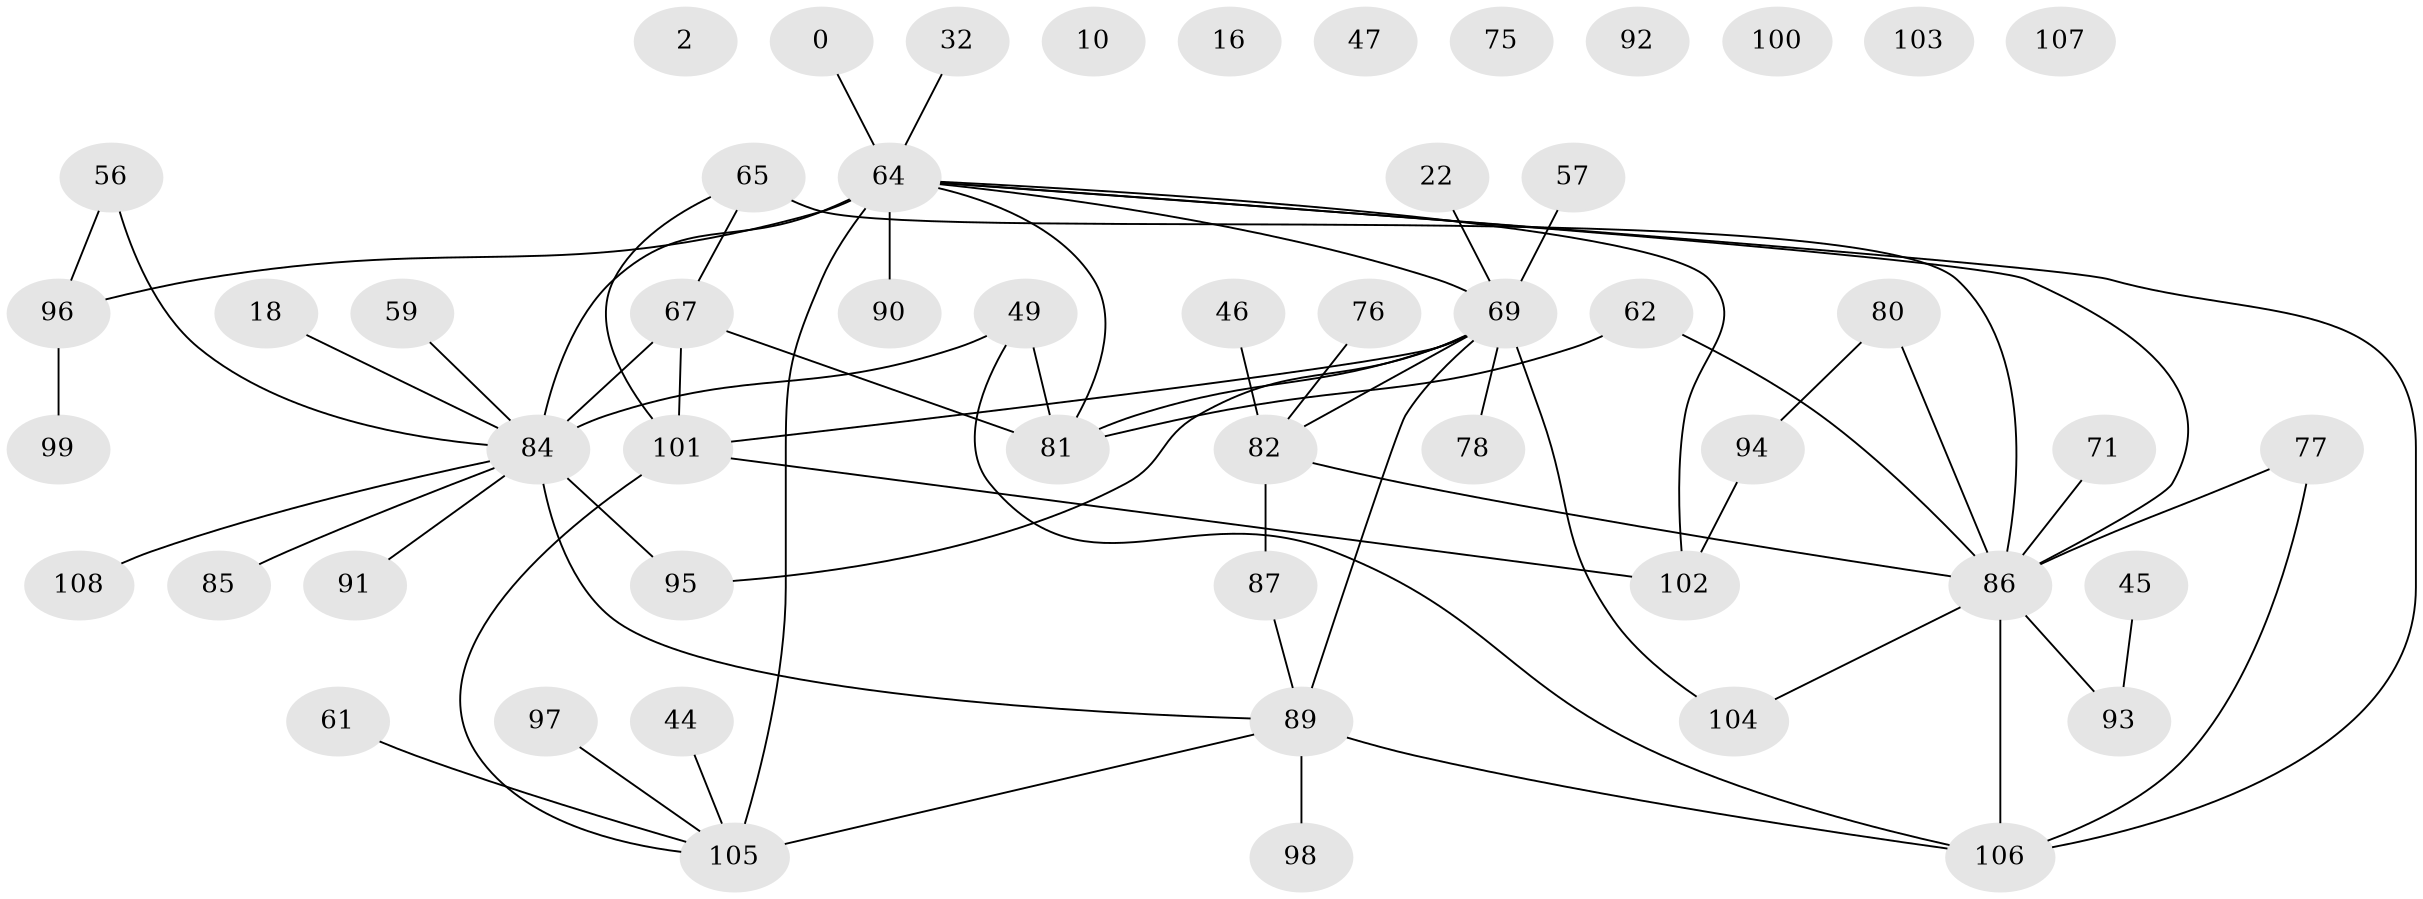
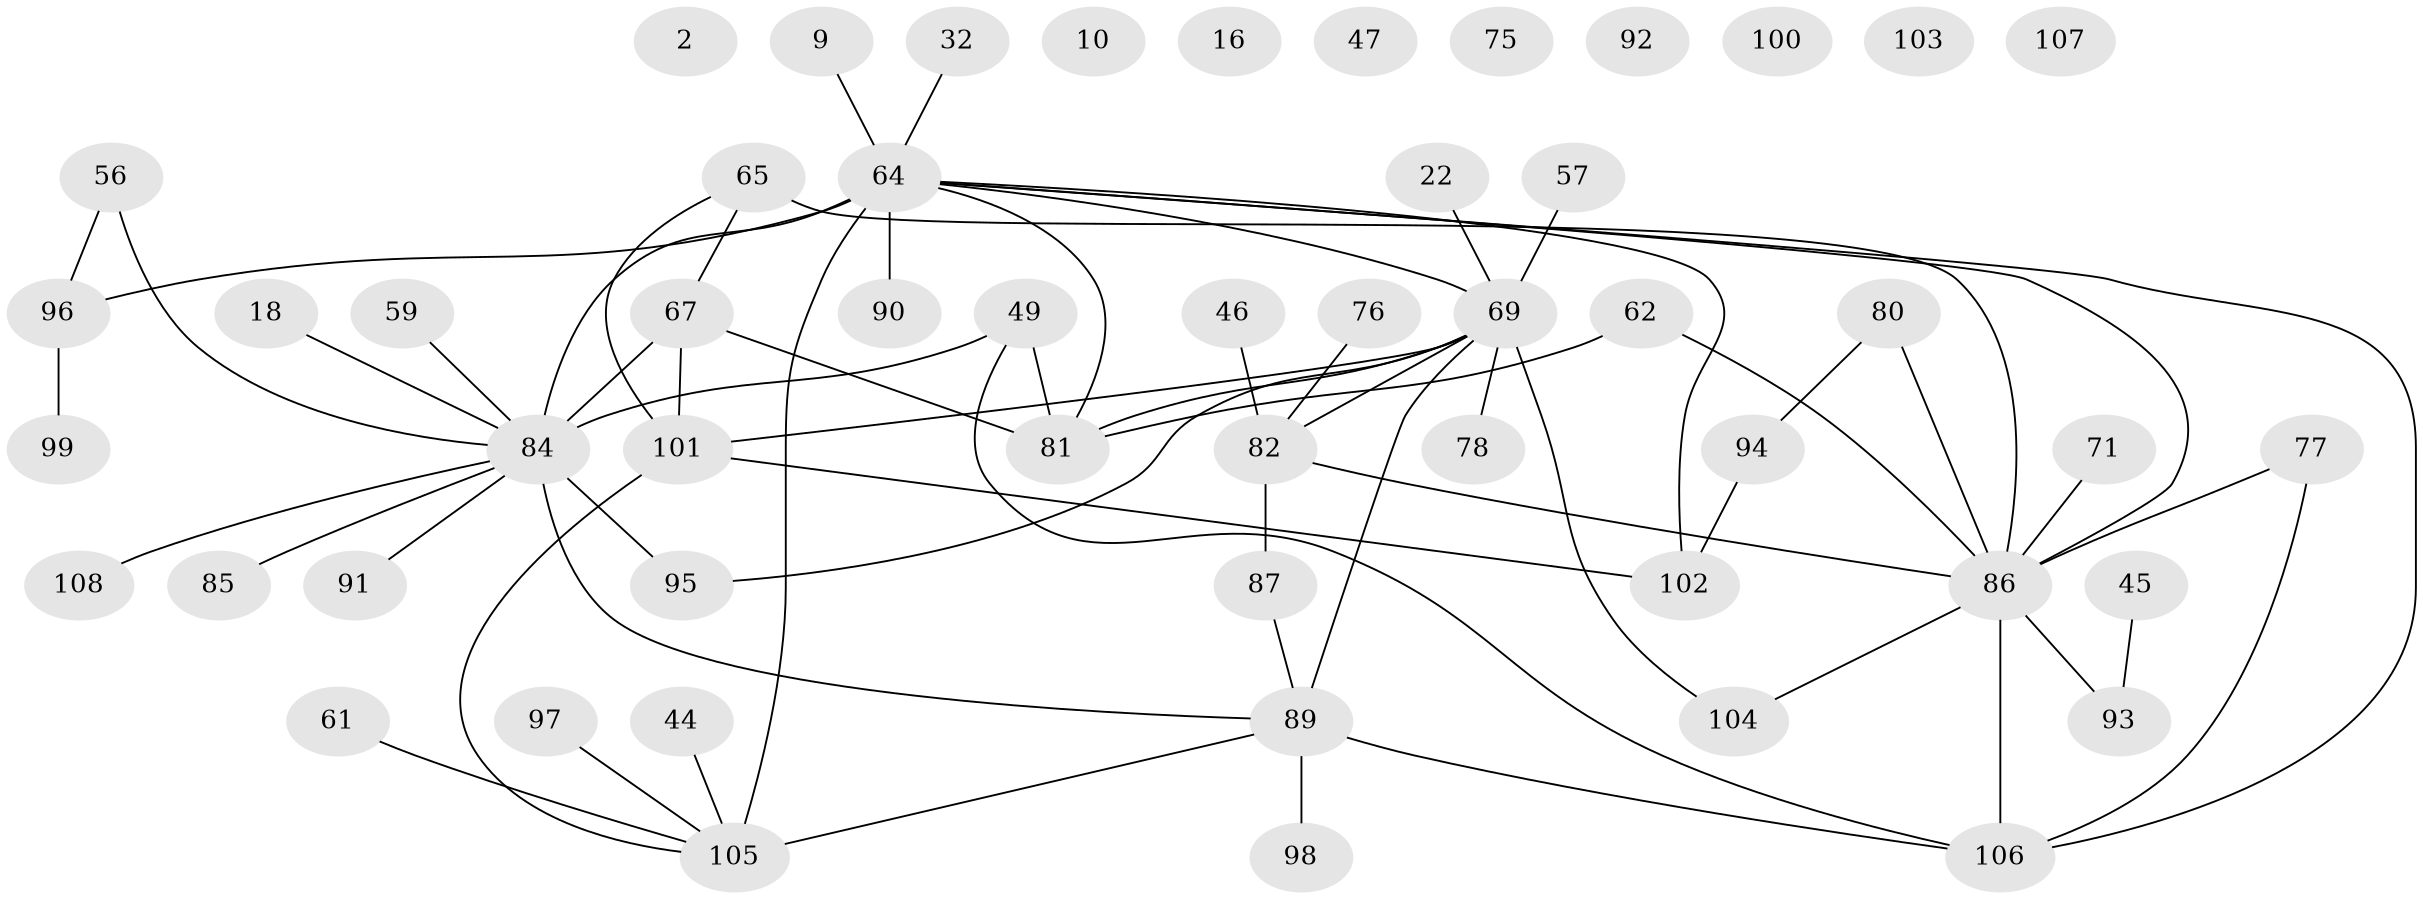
node "0": label "0" -> "9"
